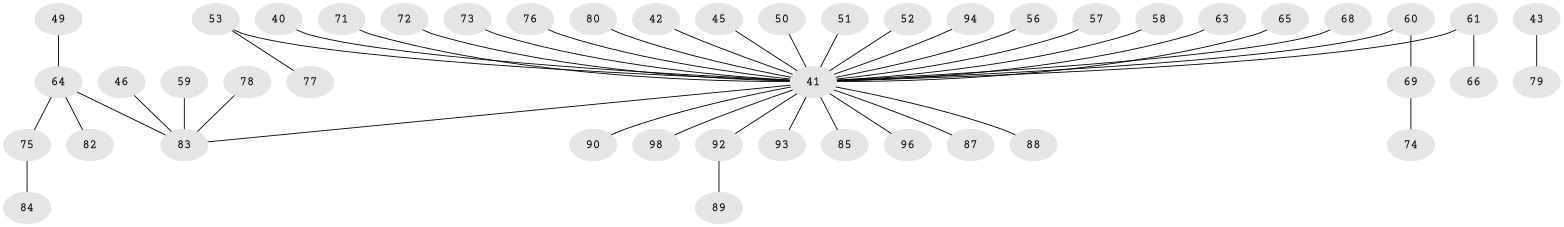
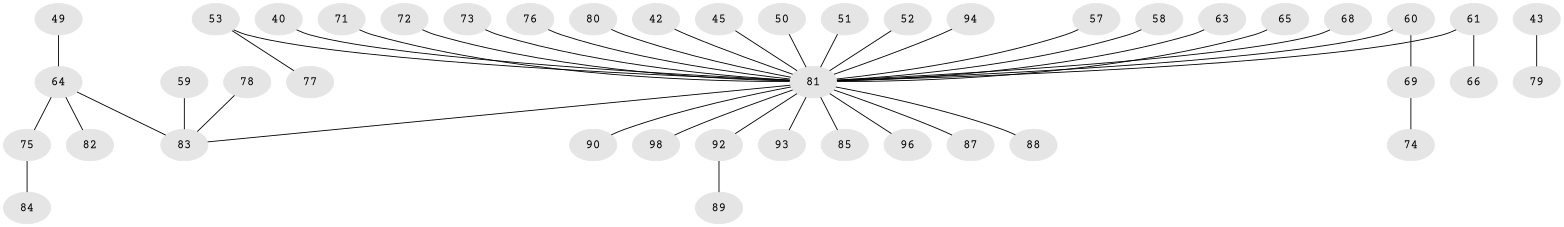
node "56": removed
node "46": removed
node "41": label "41" -> "81"
